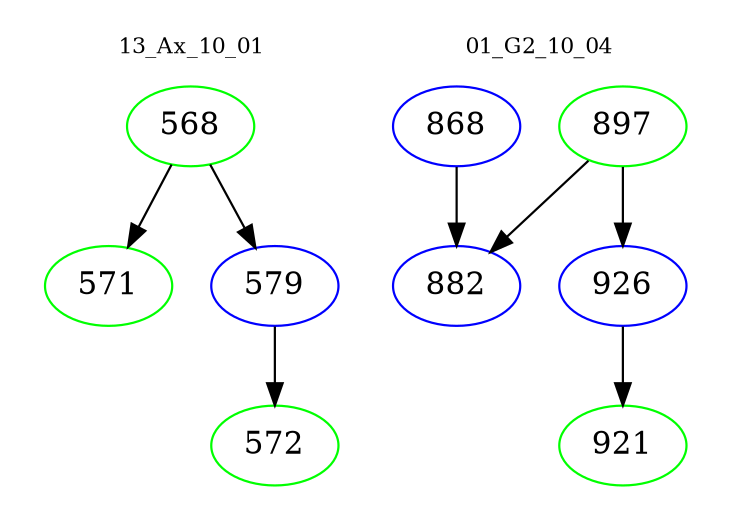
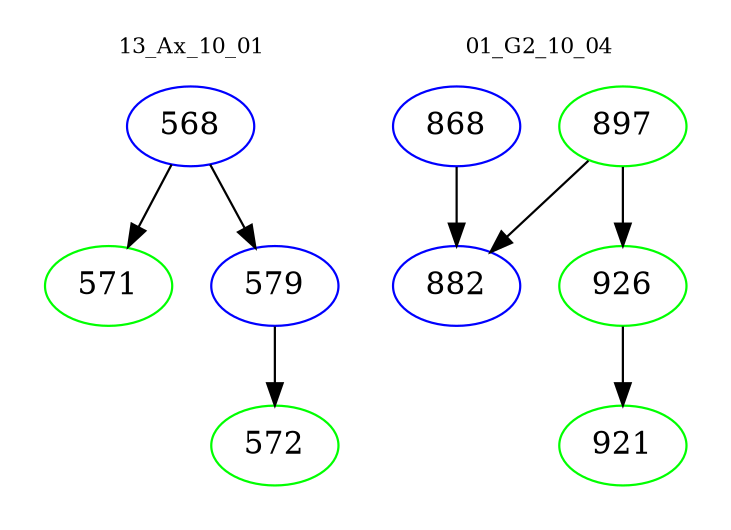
node "568": color green -> blue
node "926": color blue -> green
